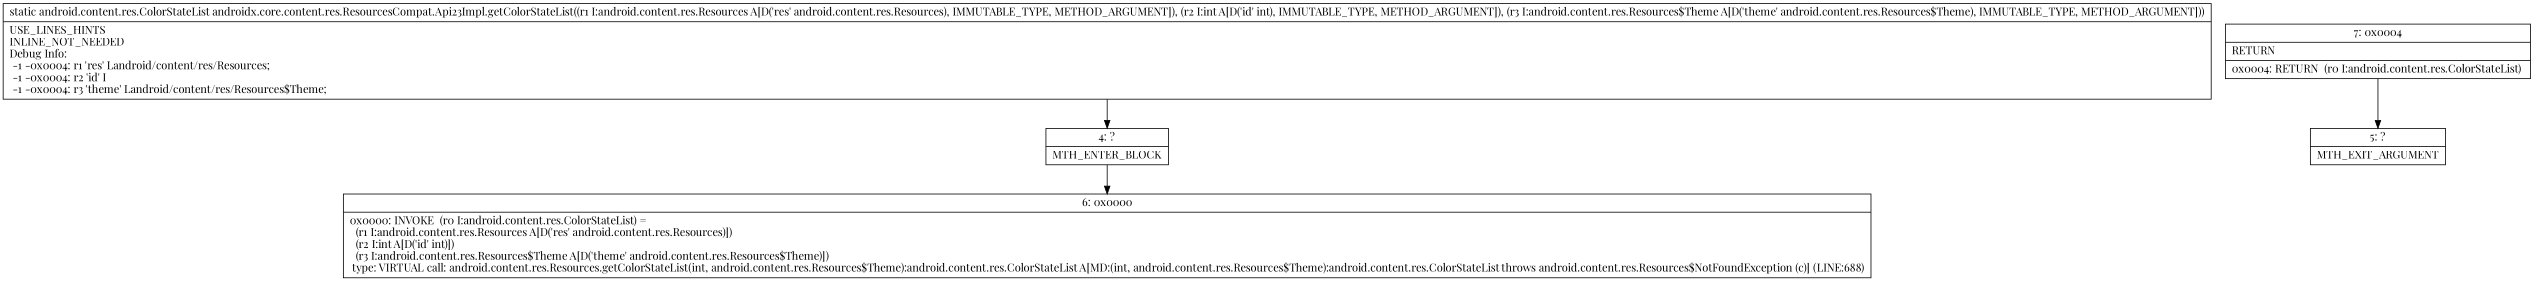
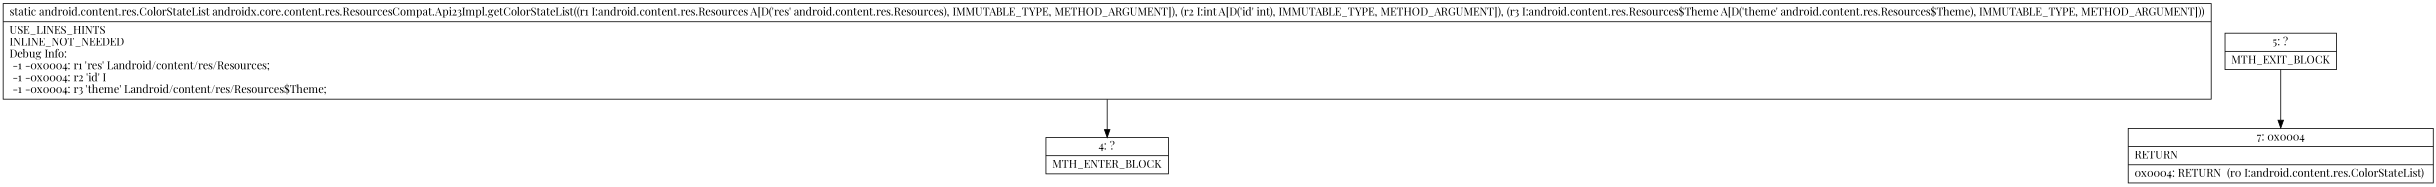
edge "7: 0x0004" -> "5: ?": reversed
node "5: ?": text "MTH_EXIT_ARGUMENT" -> "MTH_EXIT_BLOCK"
node "6: 0x0000": removed
